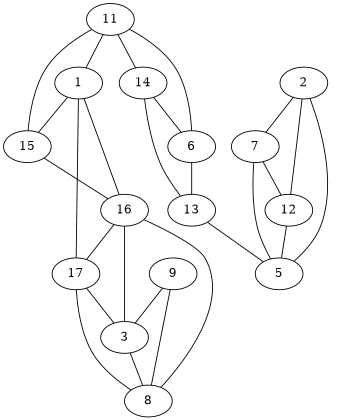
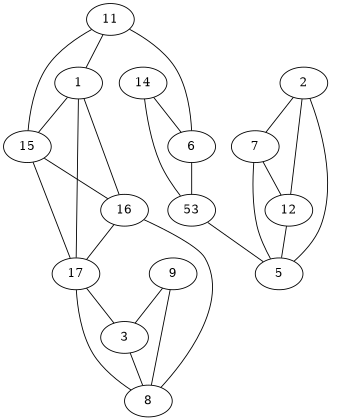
edge "11" -- "14": removed
edge "15" -- "17": added
node "13": label "13" -> "53"
edge "16" -- "3": removed
